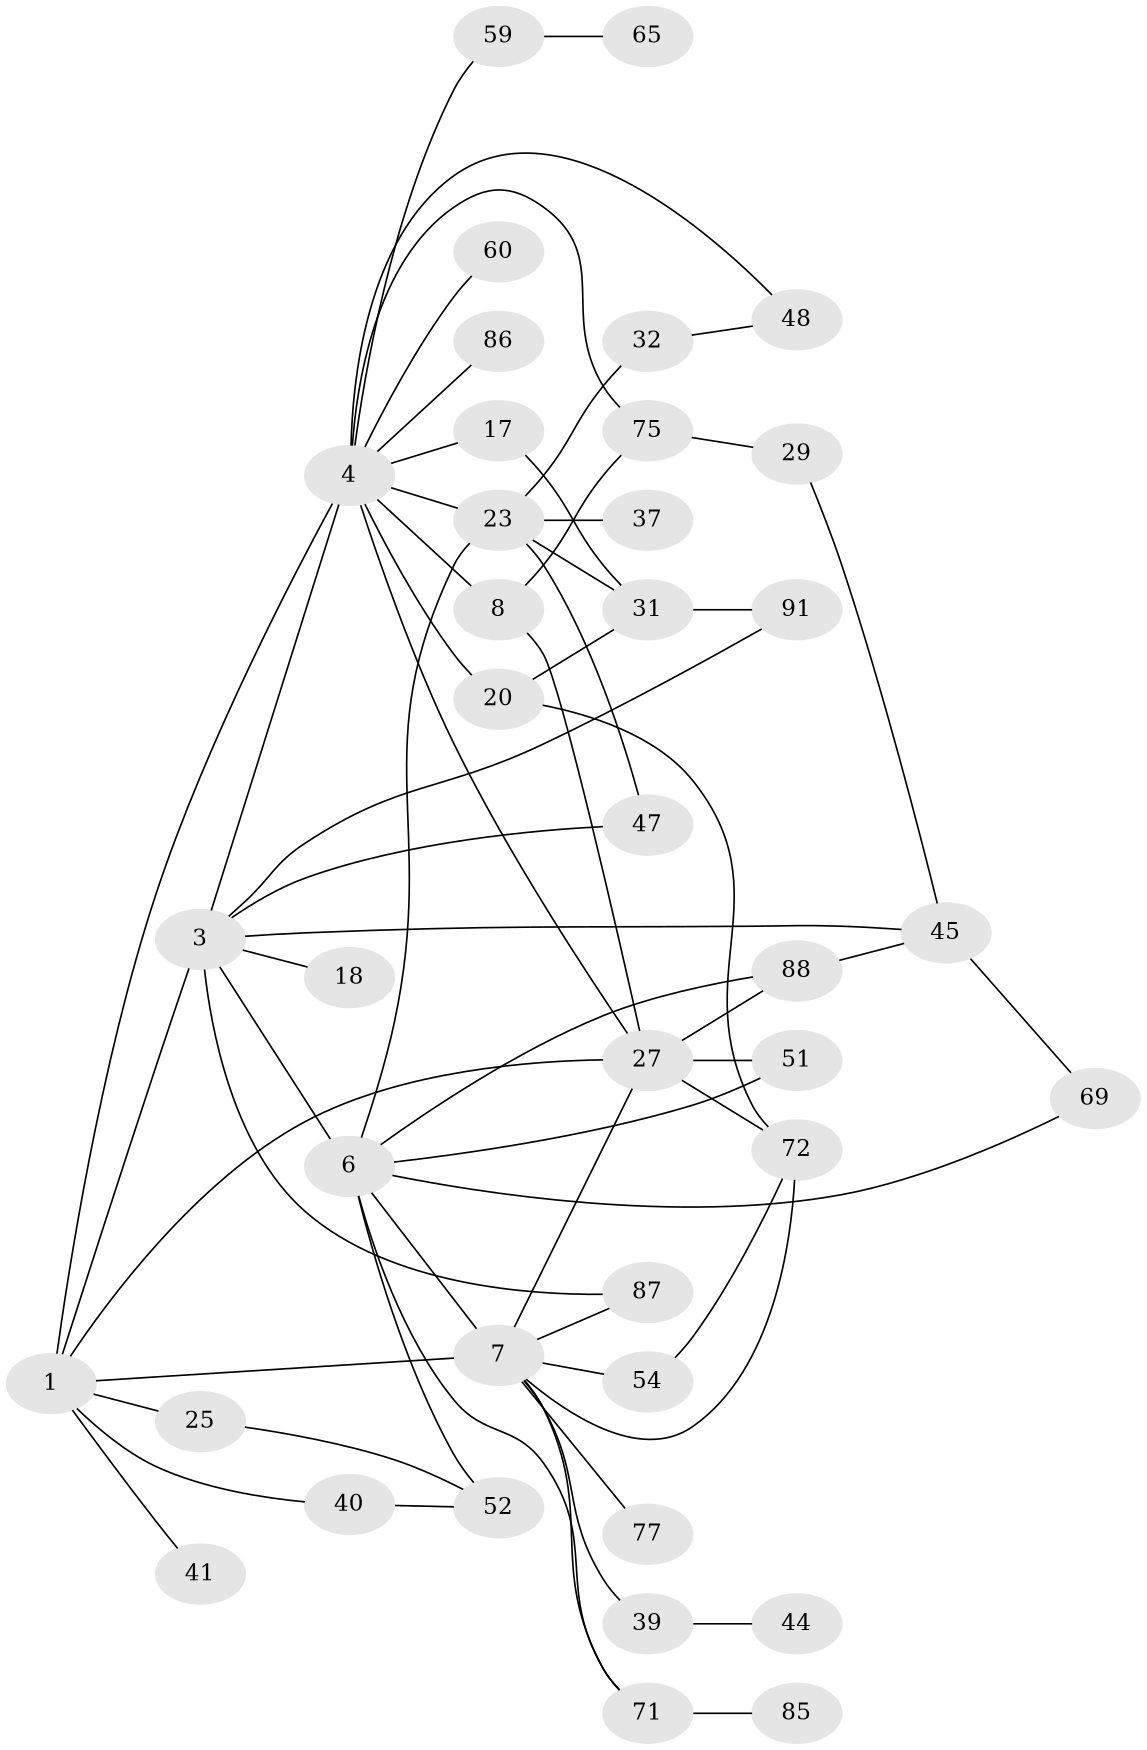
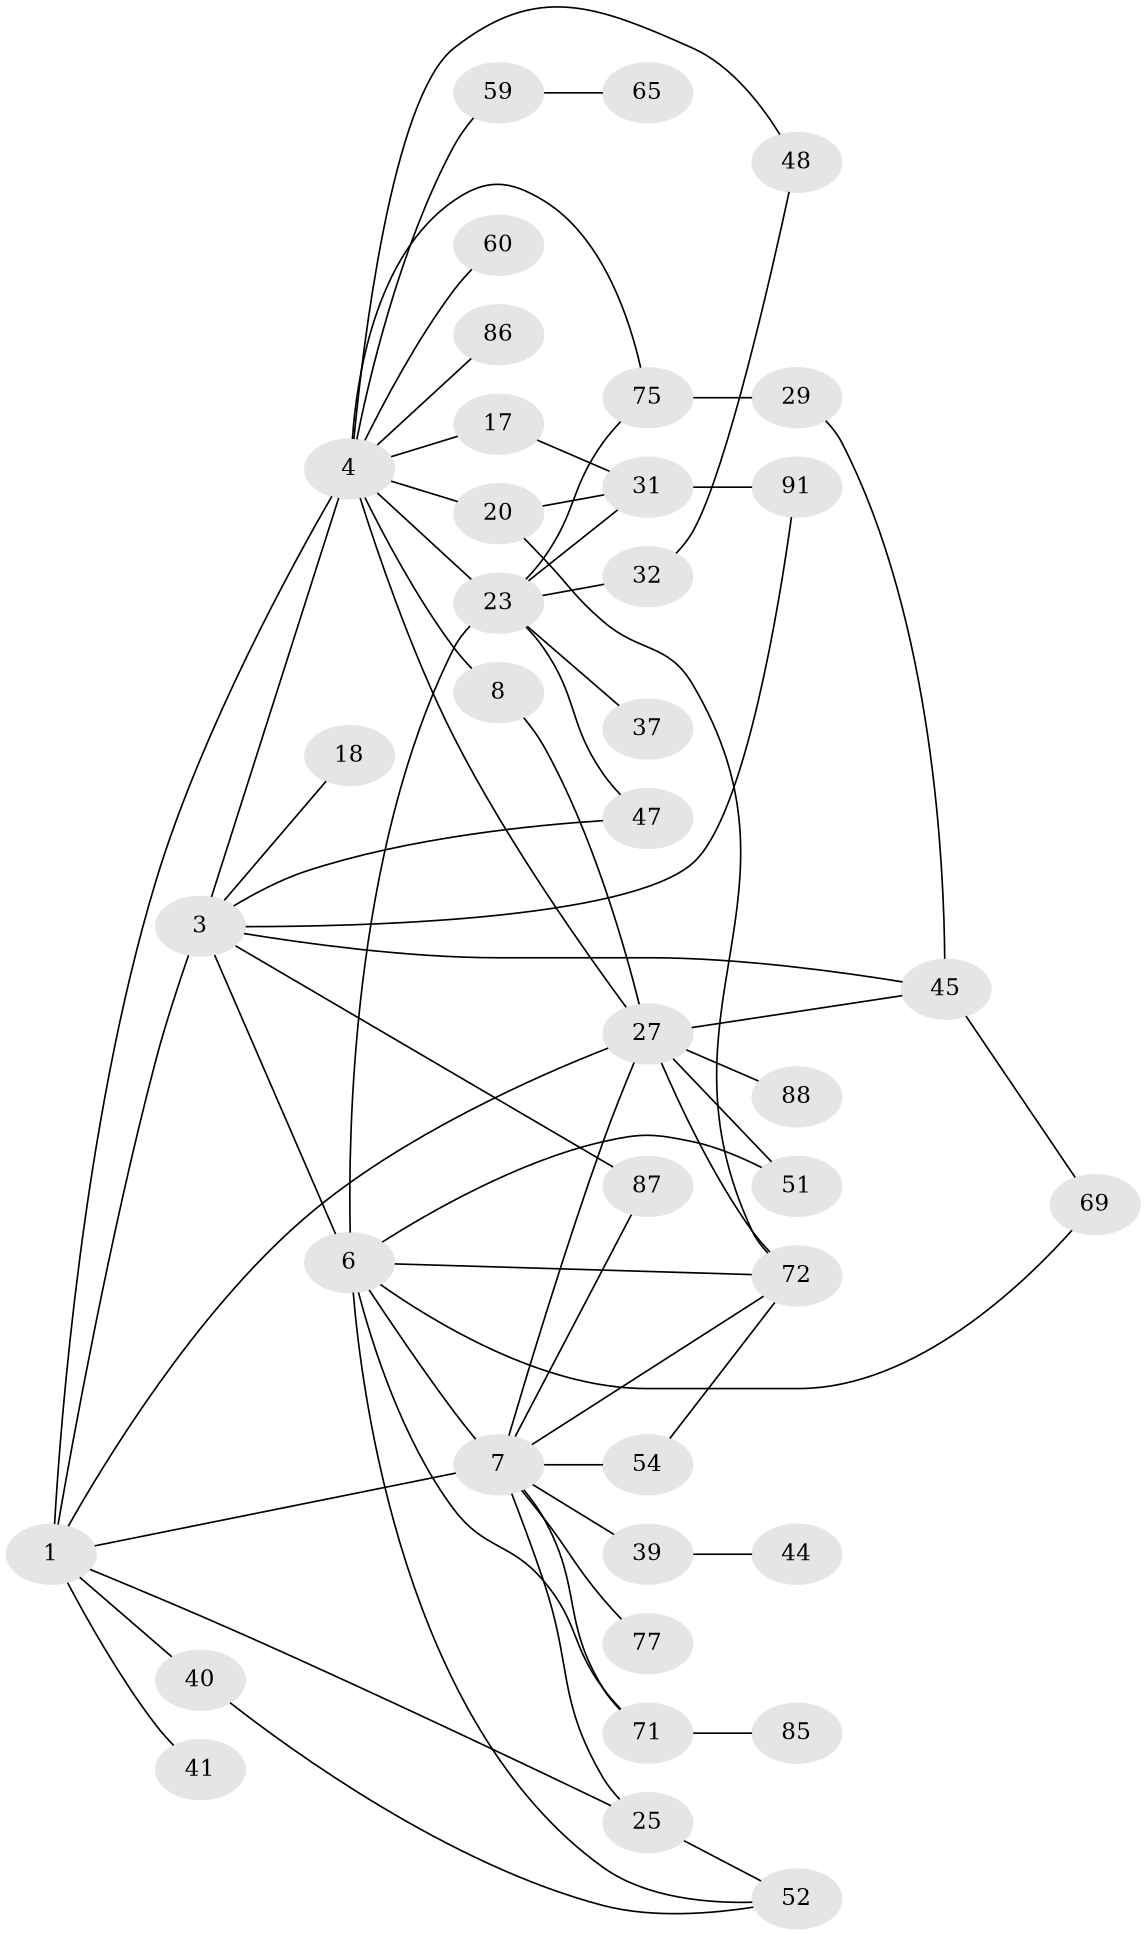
edge "75" -- "8": now "75" -- "23"
edge "45" -- "88": now "45" -- "27"
edge "88" -- "6": now "72" -- "6"
edge "7" -- "25": added
